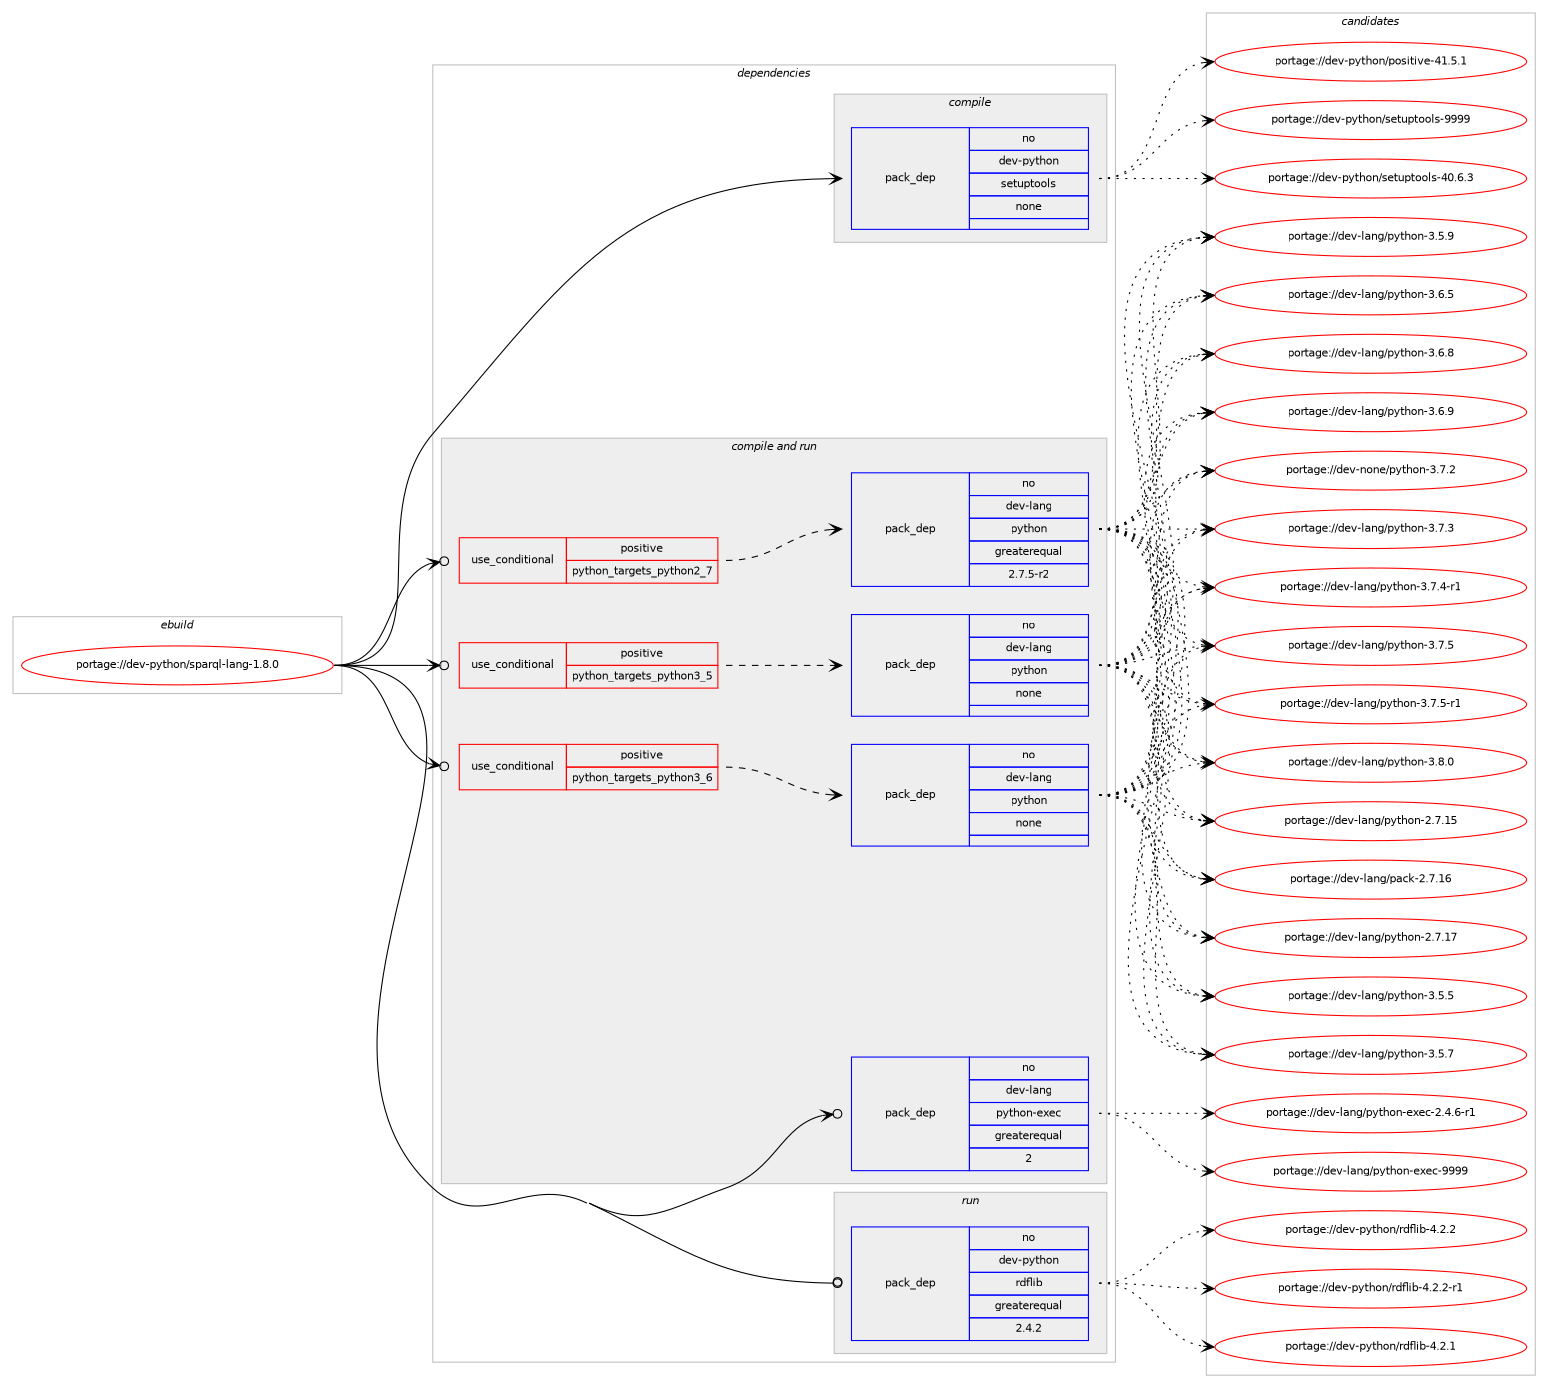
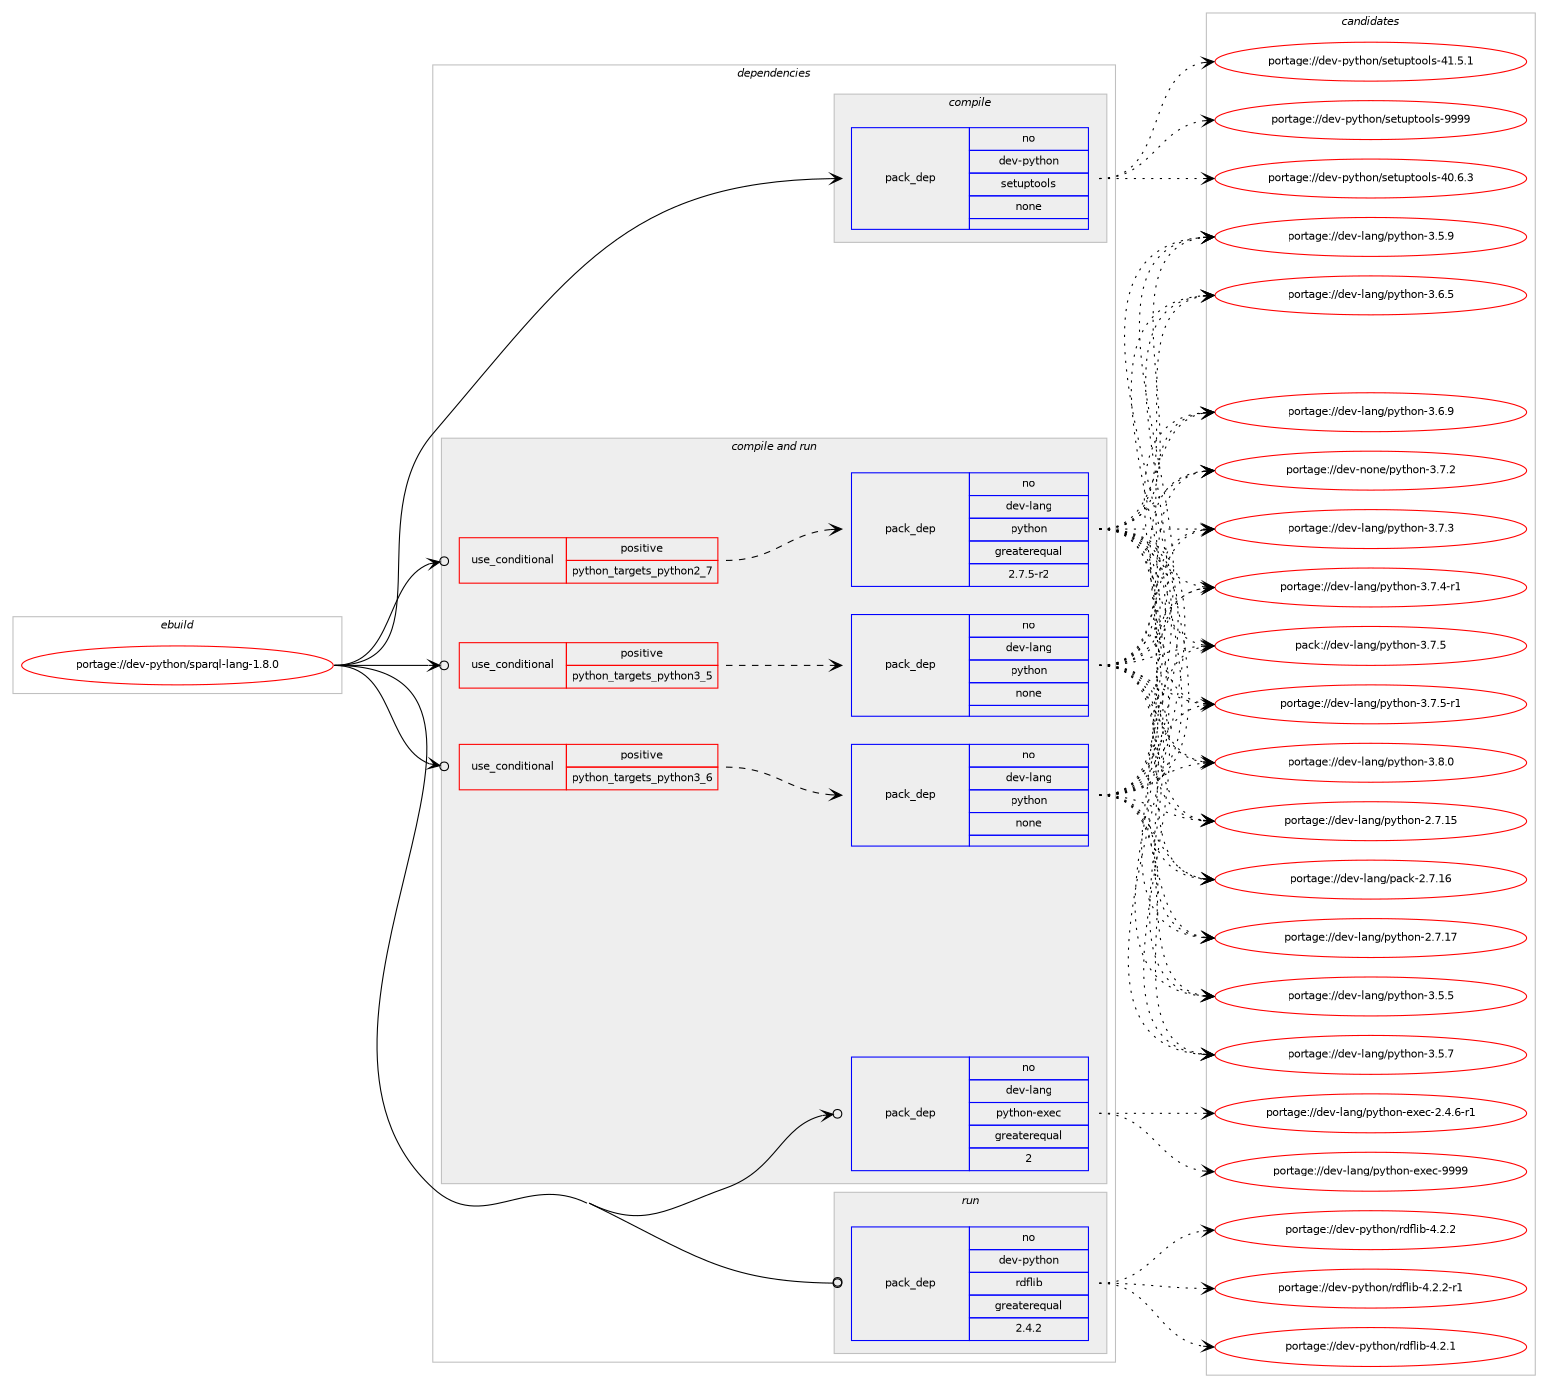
node "portage://dev-python/positive-41.5.1": label "portage://dev-python/positive-41.5.1" -> "portage://dev-python/setuptools-41.5.1"
node "portage://dev-lang/python-3.6.8": removed
node "portage://dev-lang/python-3.7.5": label "portage://dev-lang/python-3.7.5" -> "pack://dev-lang/python-3.7.5"
